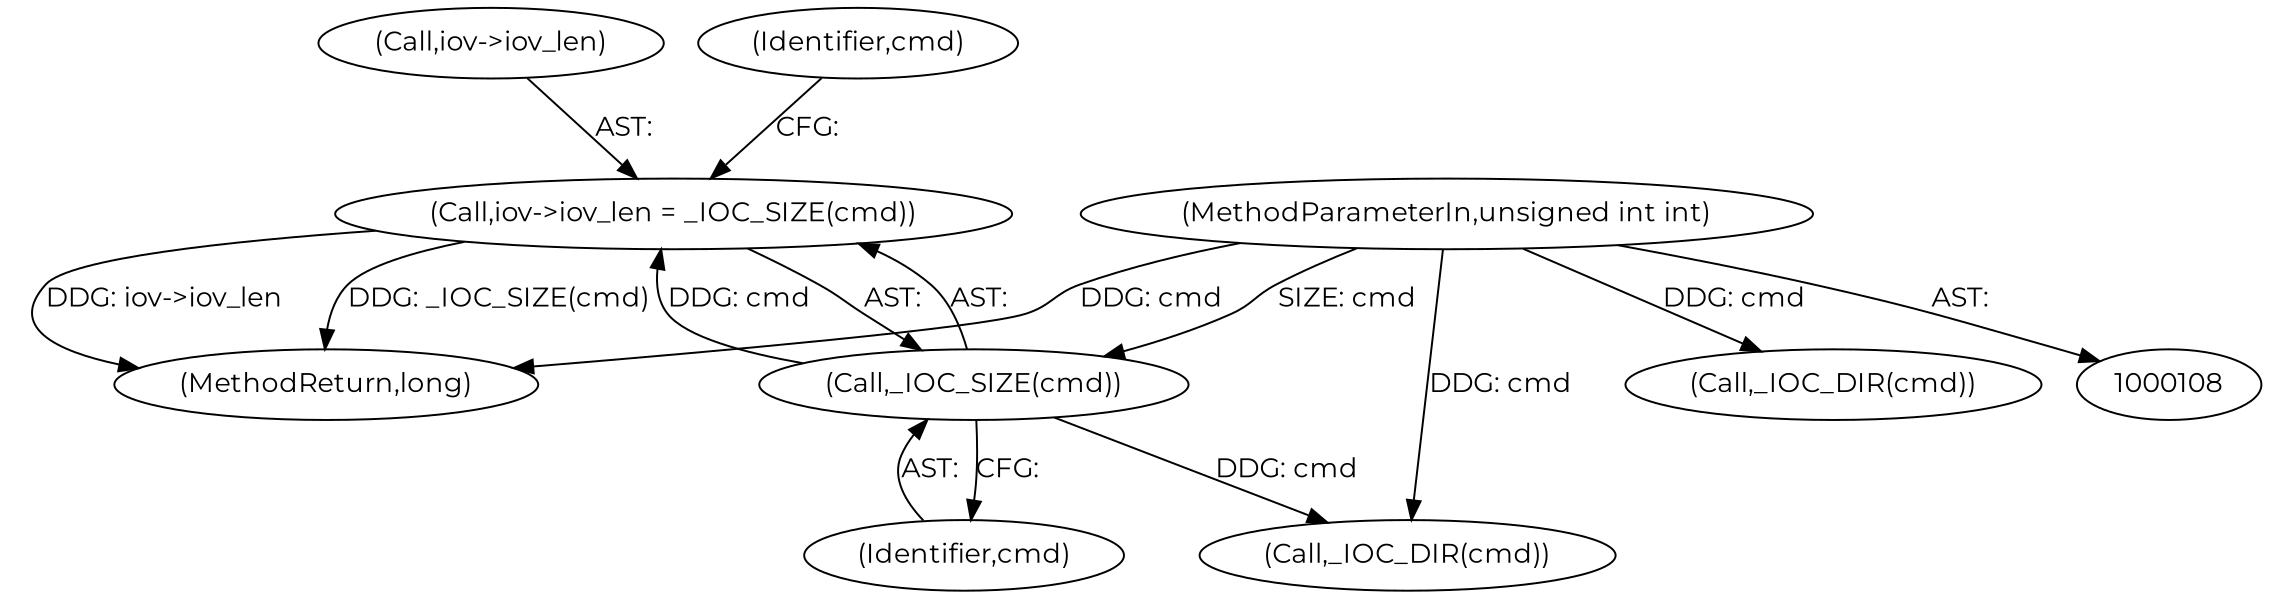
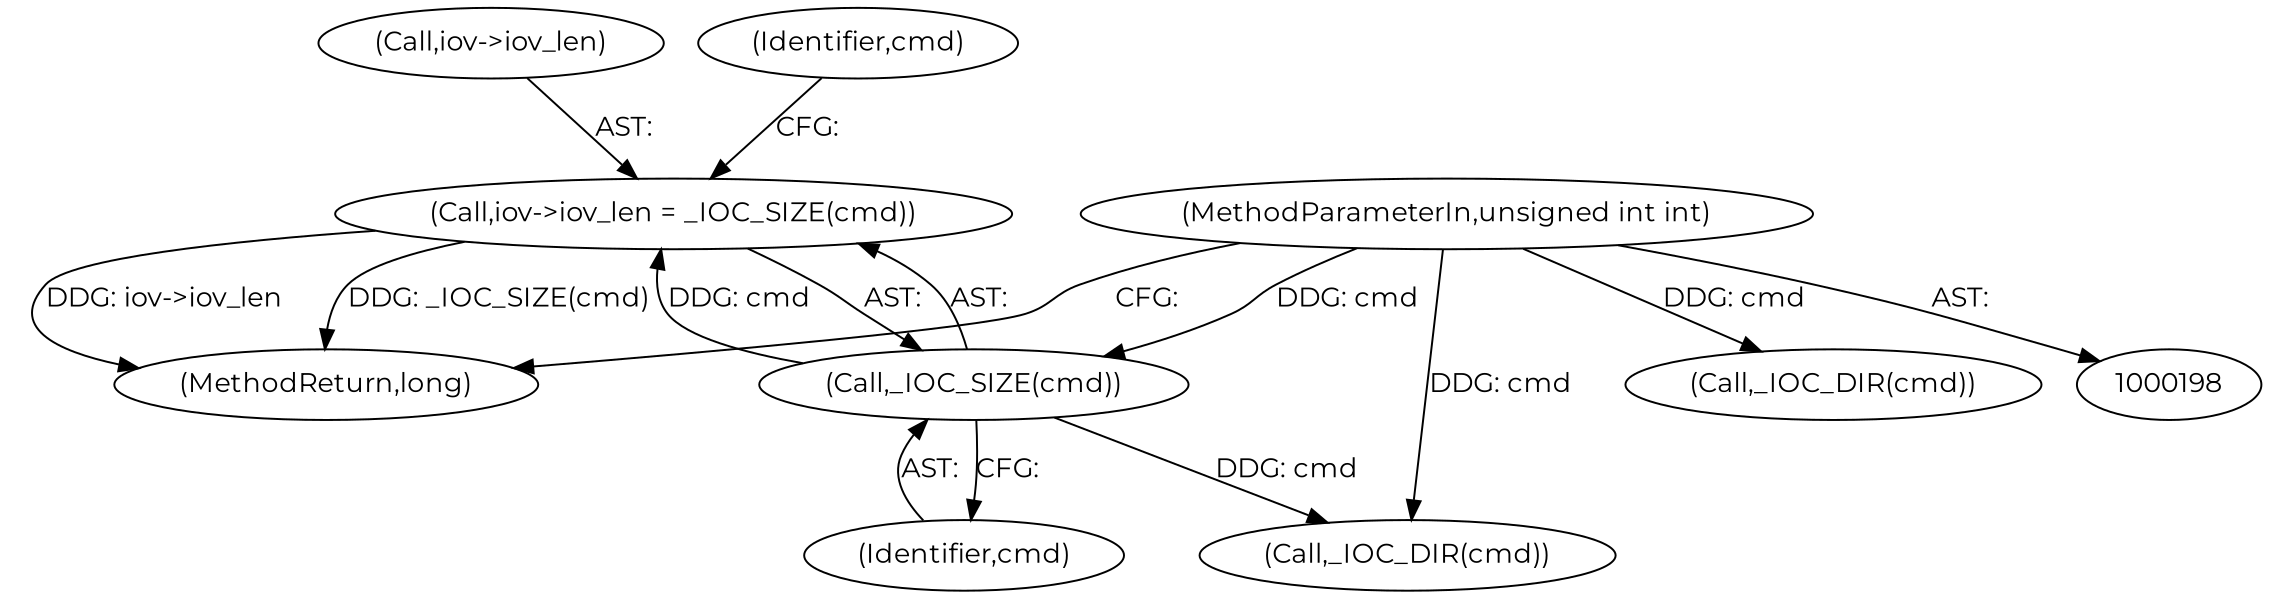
edge "(MethodParameterIn,unsigned int int)" -> "(MethodReturn,long)": label "DDG: cmd" -> "CFG: "
edge "(MethodParameterIn,unsigned int int)" -> "(Call,_IOC_SIZE(cmd))": label "SIZE: cmd" -> "DDG: cmd"
node "1000108": label "1000108" -> "1000198"
